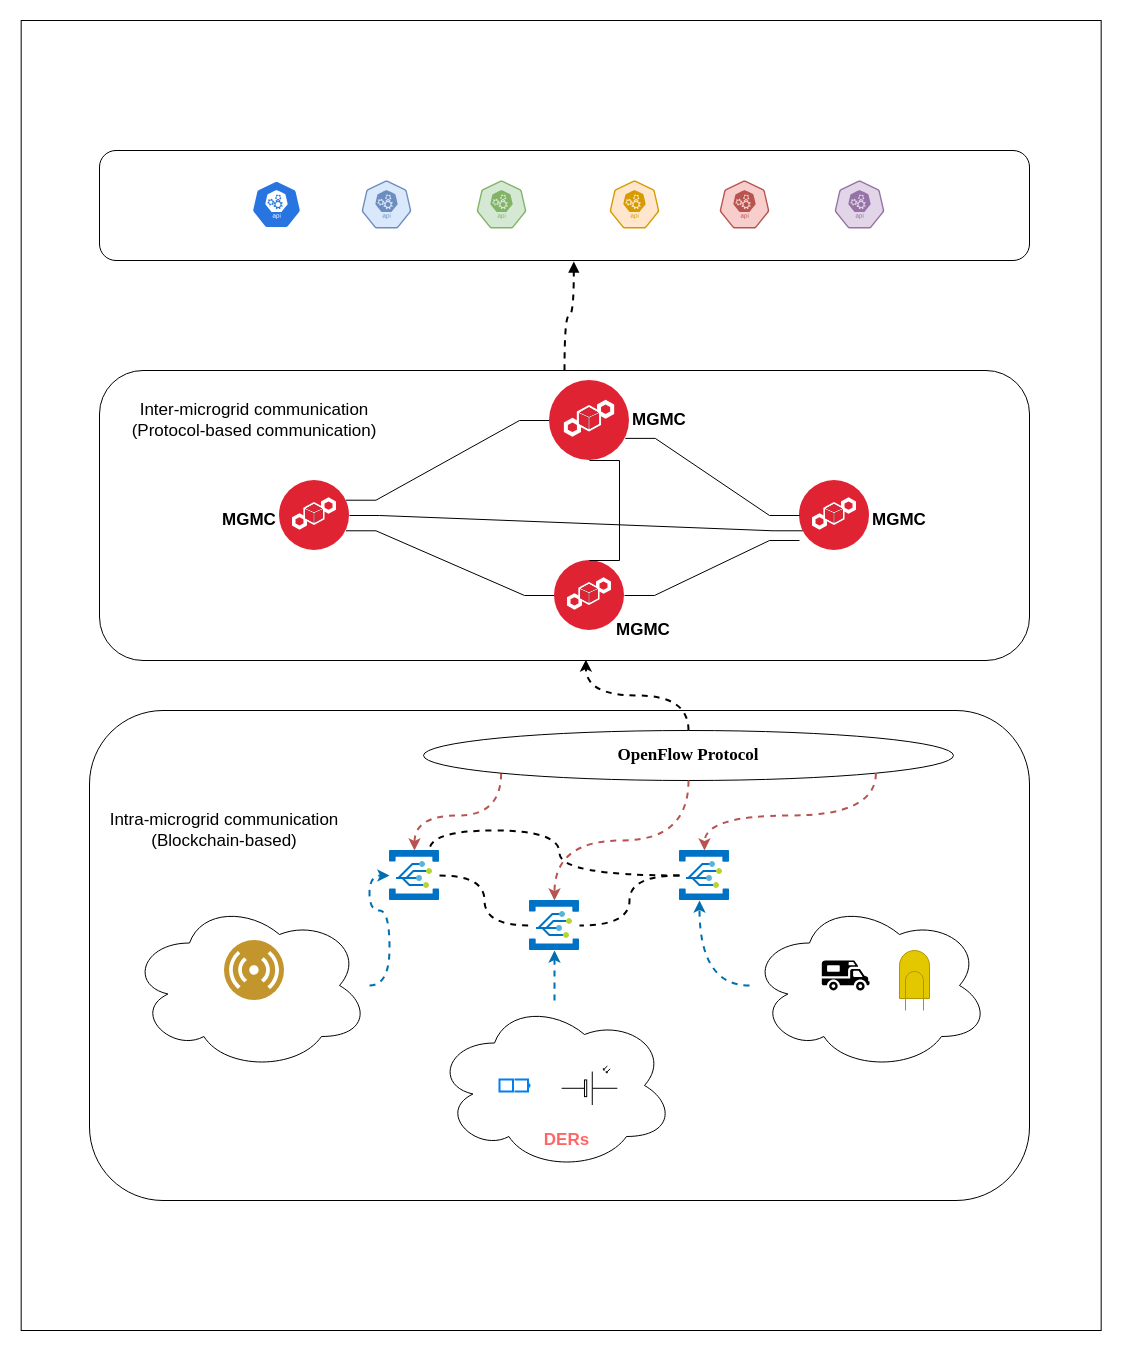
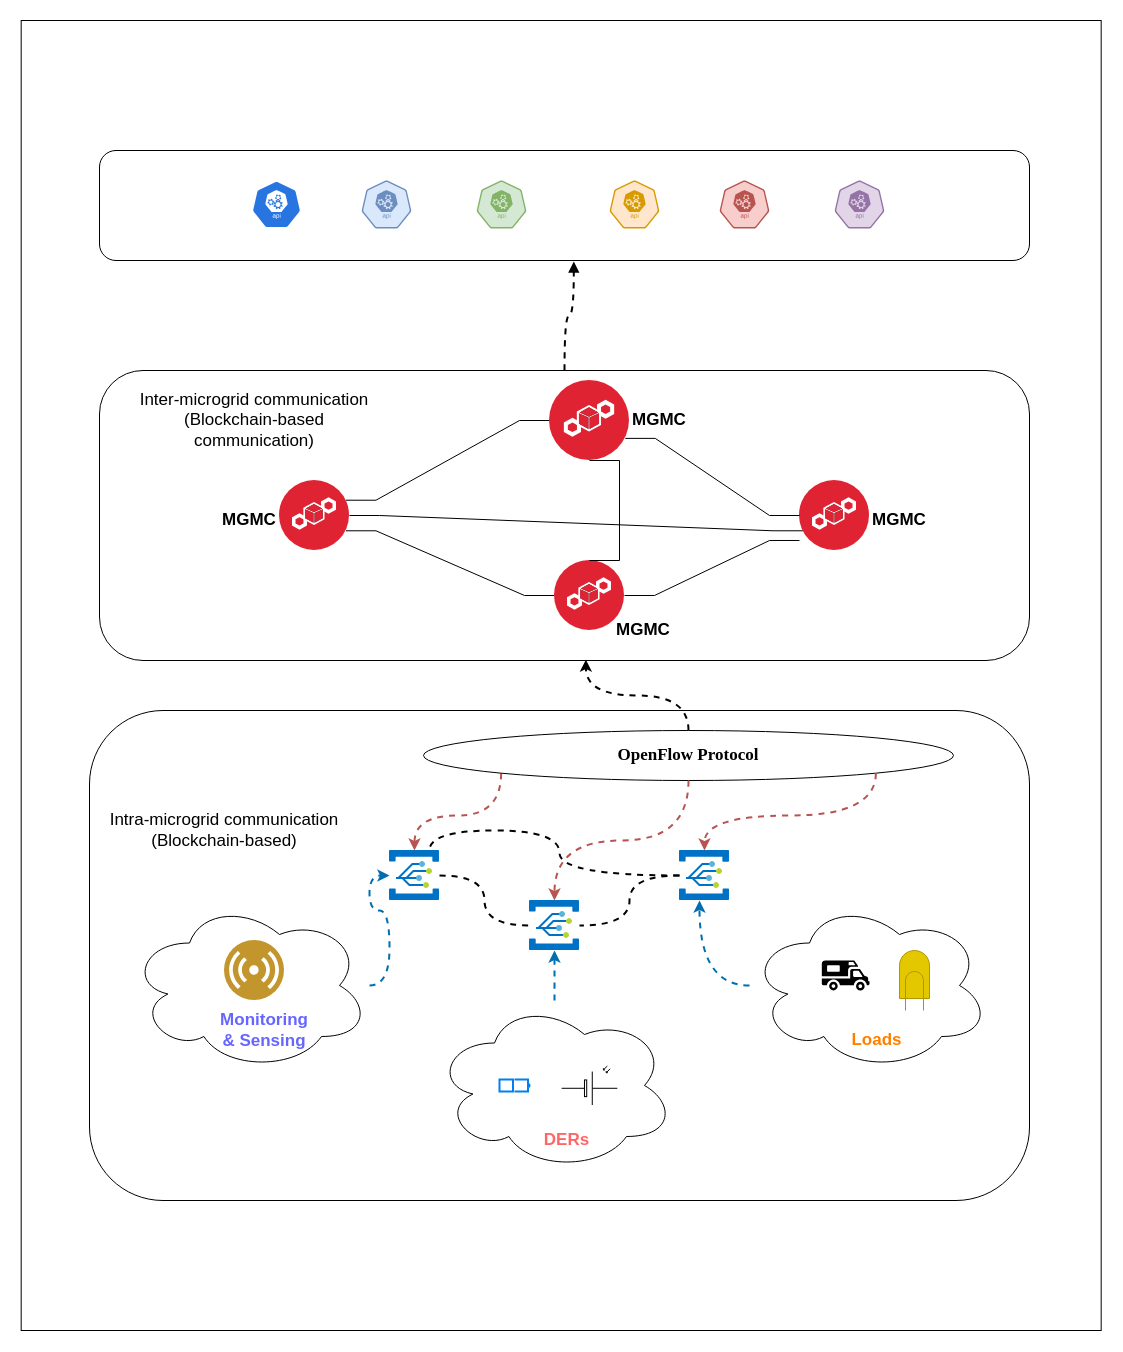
node "Inter-microgrid communication (Protocol-based communication)": label "Inter-microgrid communication (Protocol-based communication)" -> "Inter-microgrid communication (Blockchain-based communication)"
node "Monitoring & Sensing": added
node "Loads": added
